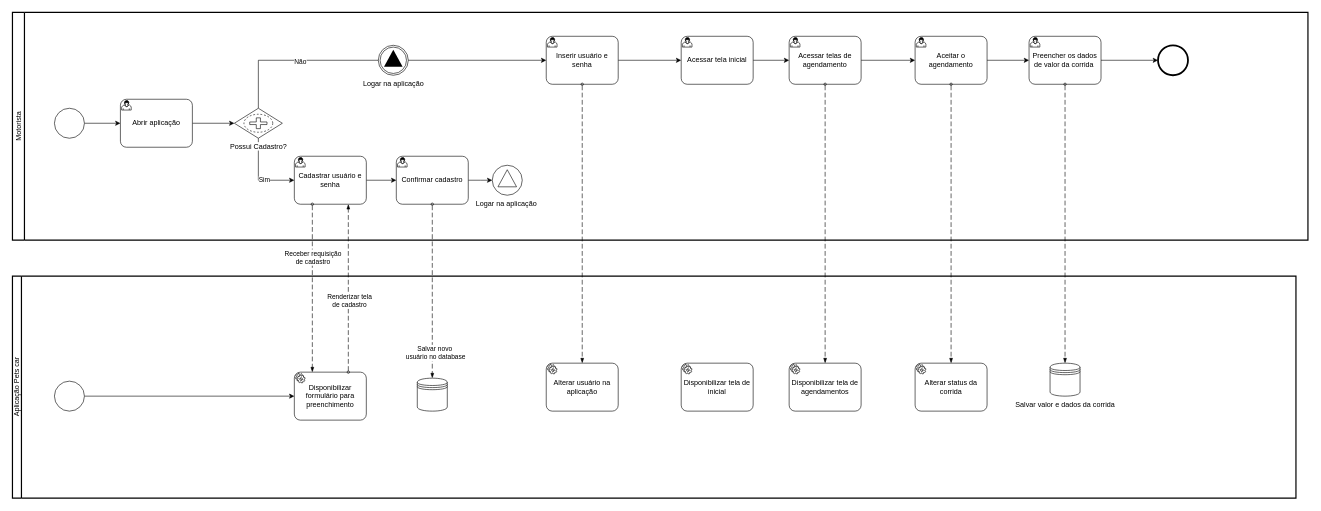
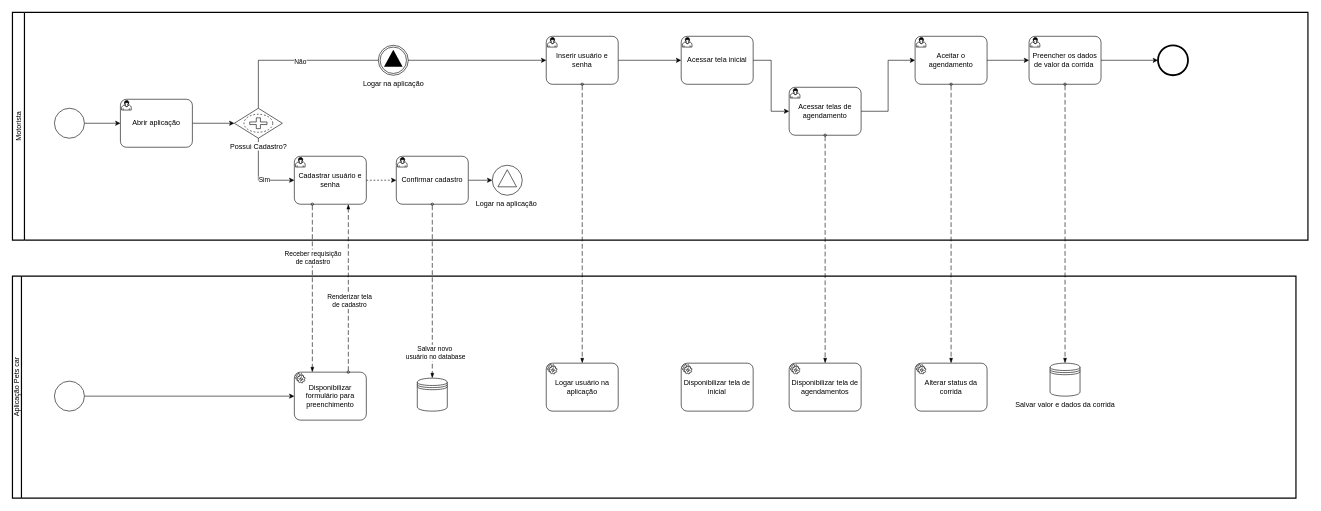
node "Acessar telas de agendamento": moved (825, 60) -> (825, 111)
edge "Cadastrar usuário e senha" -> "Confirmar cadastro": style solid -> dashed
node "Alterar usuário na aplicação": label "Alterar usuário na aplicação" -> "Logar usuário na aplicação"
